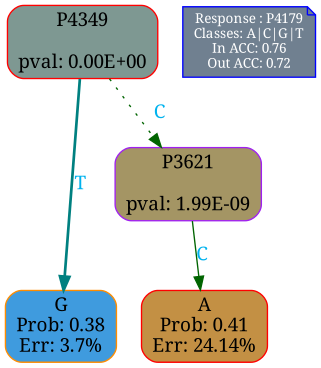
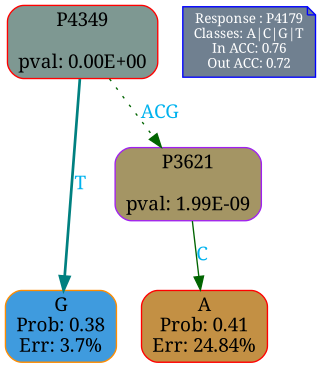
edge "P4349 pval: 0.00E+00" -> "P3621 pval: 1.99E-09": label "C" -> "ACG"
node "A Prob: 0.41 Err: 24.14%": label "A Prob: 0.41 Err: 24.14%" -> "A Prob: 0.41 Err: 24.84%"
